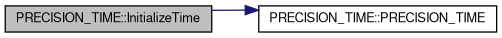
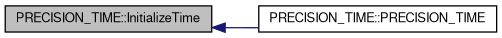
edge "PRECISION_TIME::InitializeTime" -> "PRECISION_TIME::PRECISION_TIME": reversed
